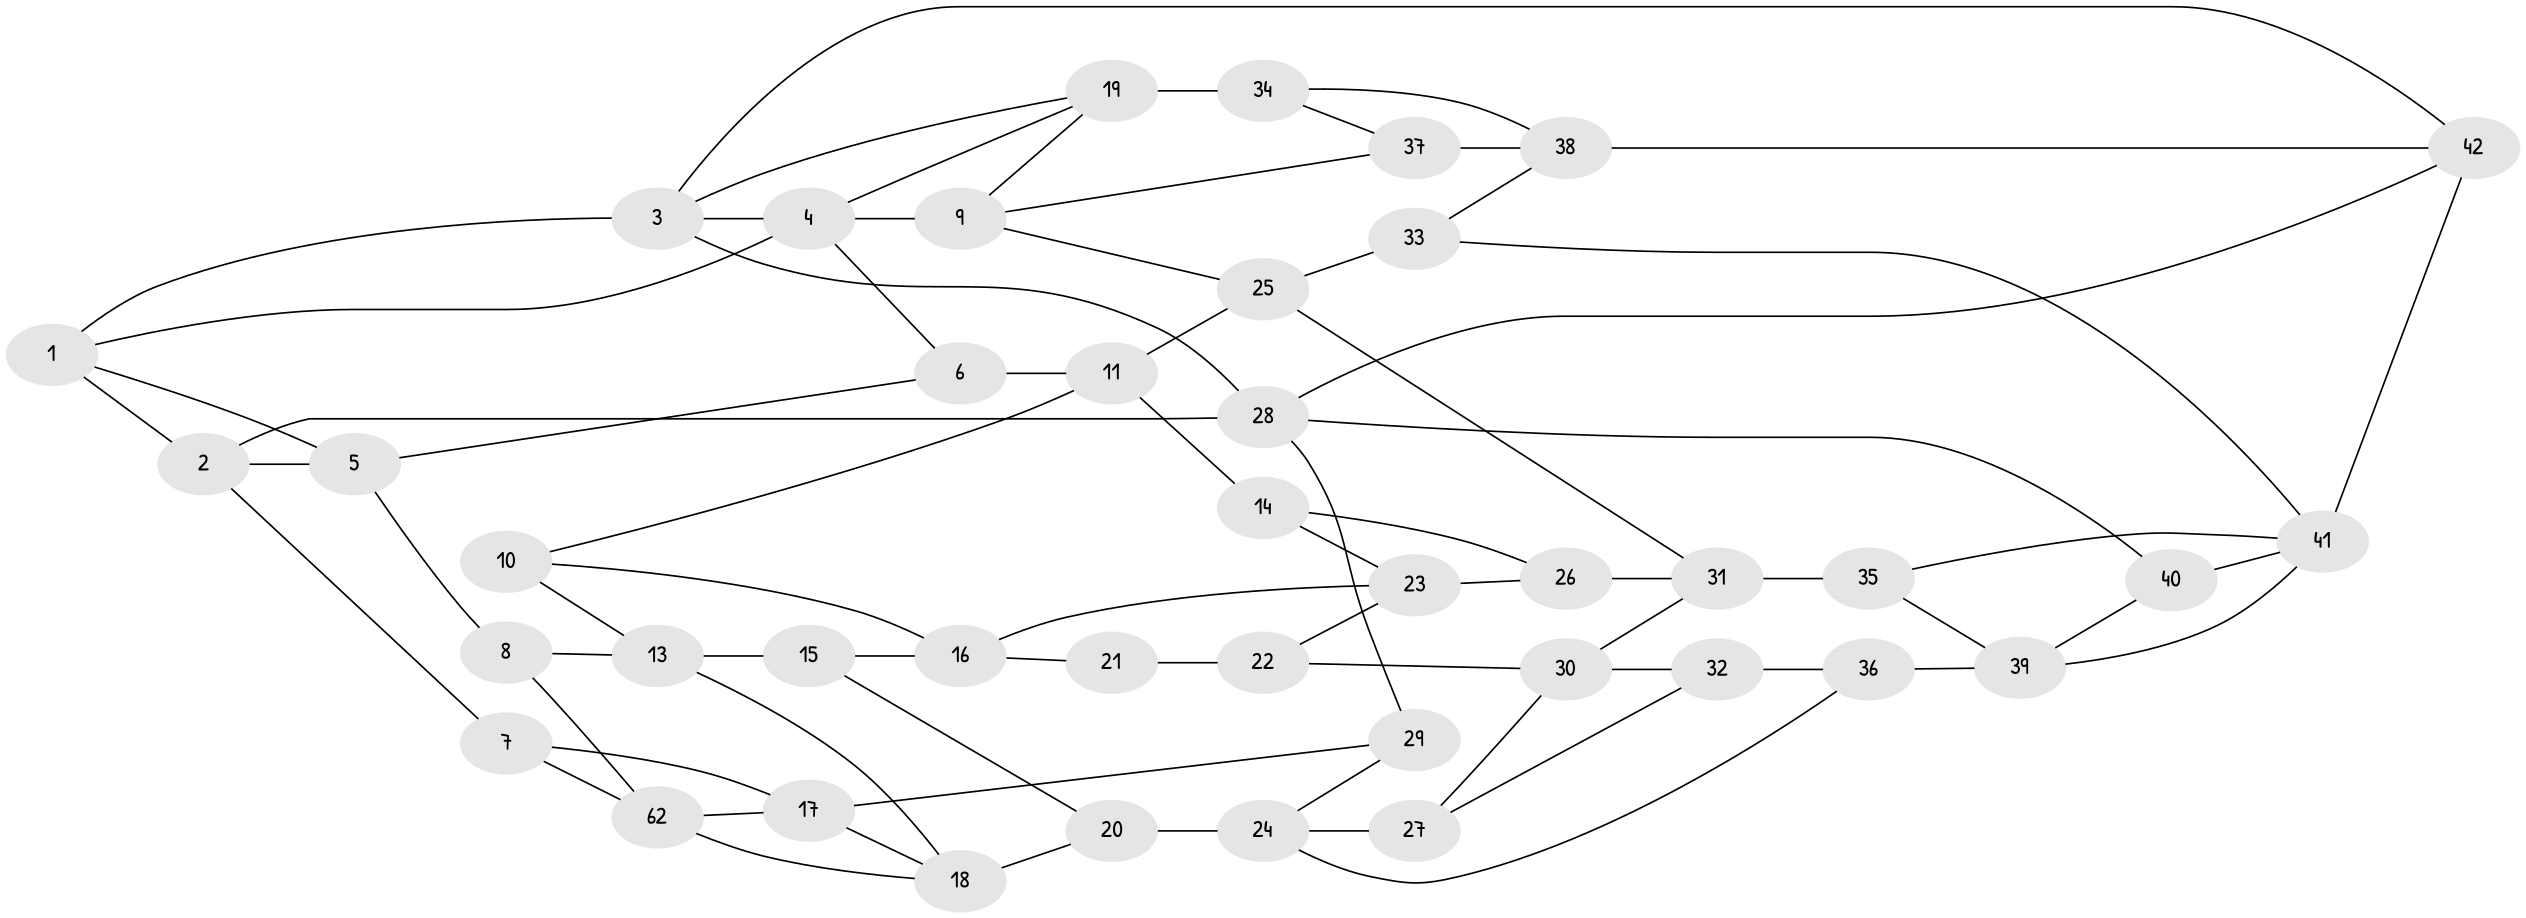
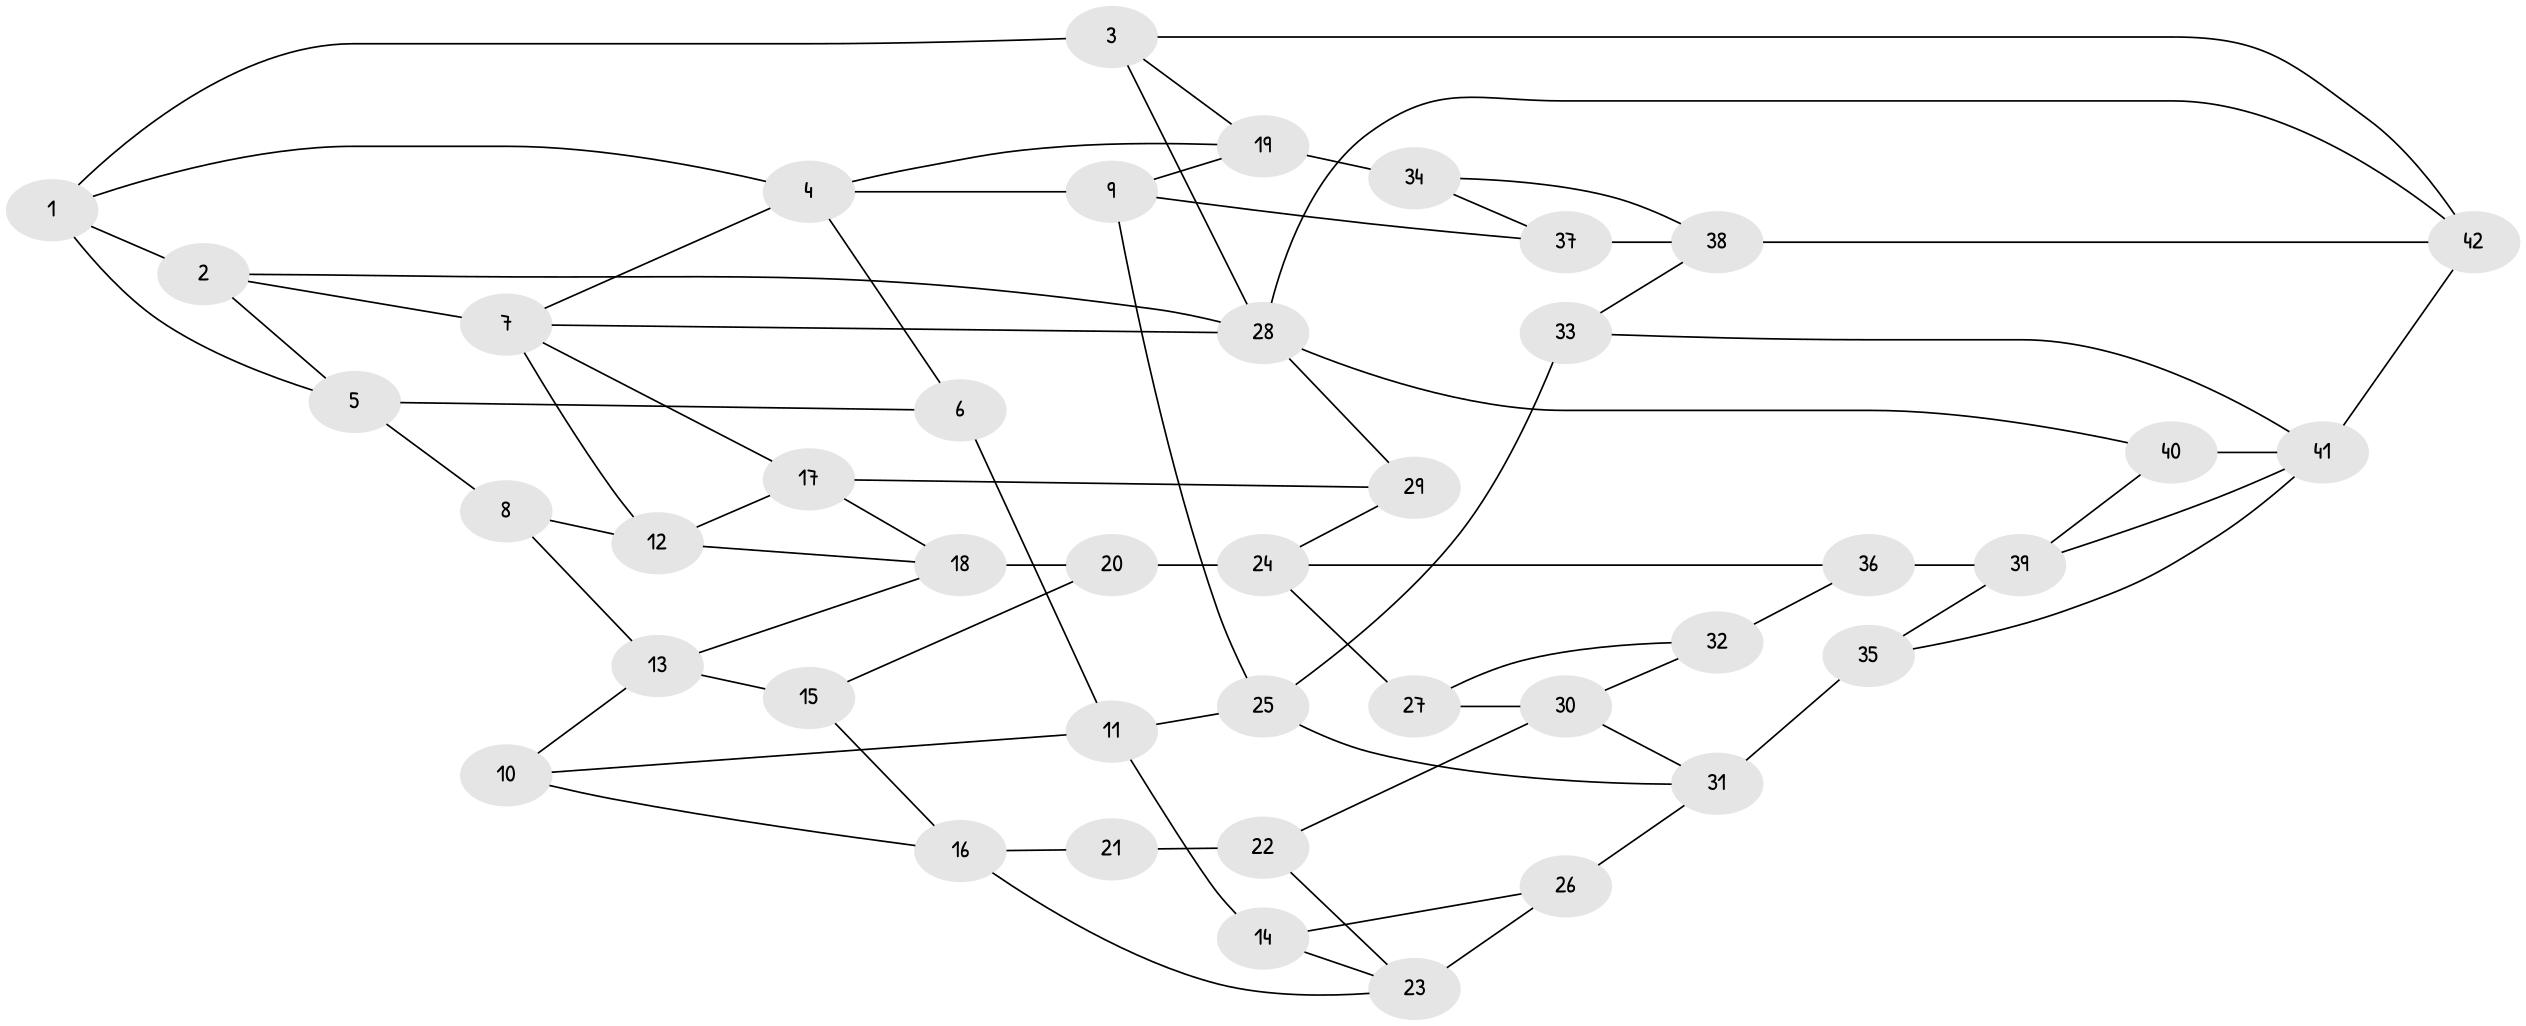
edge "3" -- "4": now "7" -- "4"
edge "7" -- "28": added
node "62": label "62" -> "12"
